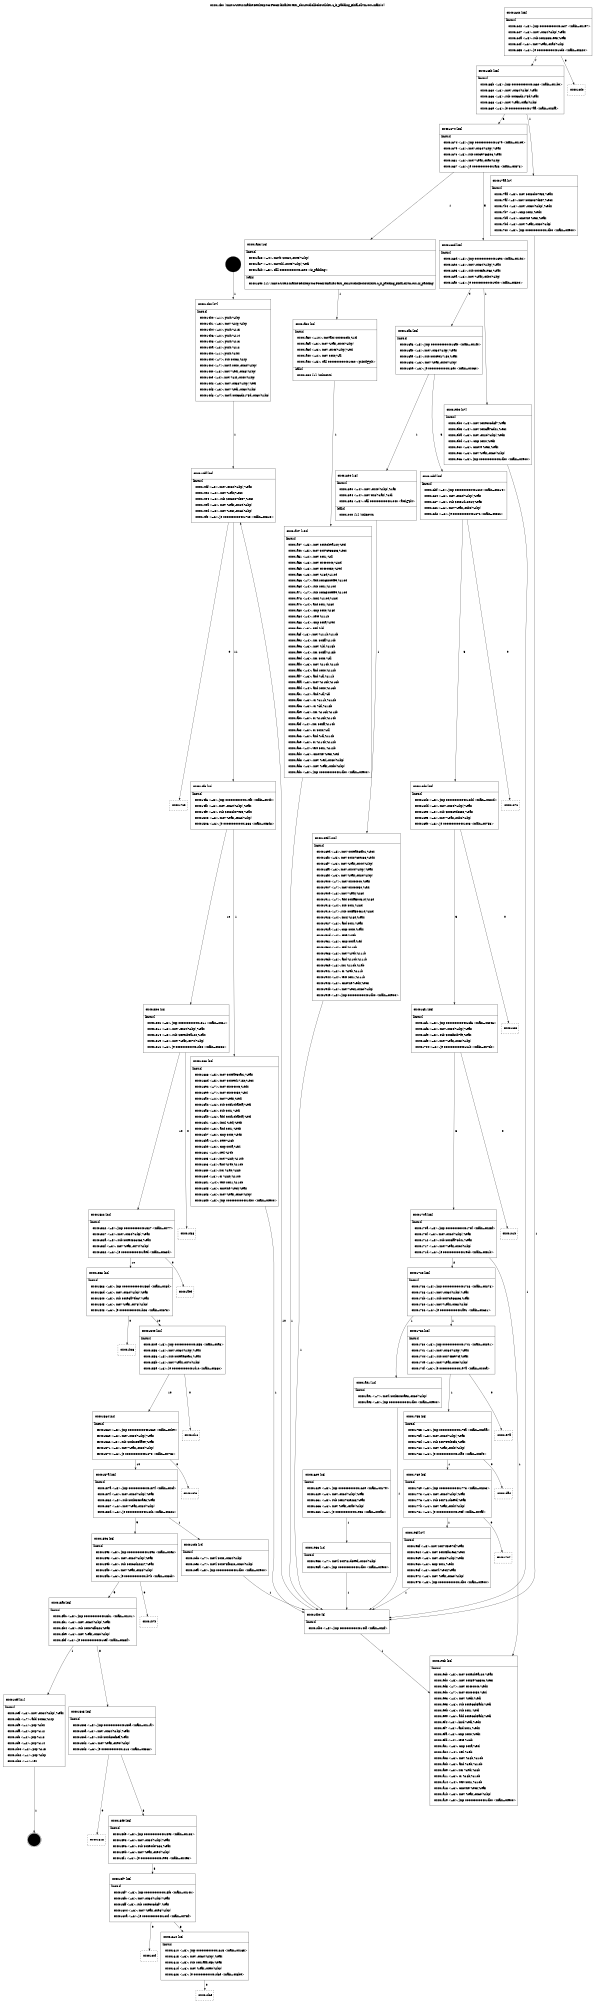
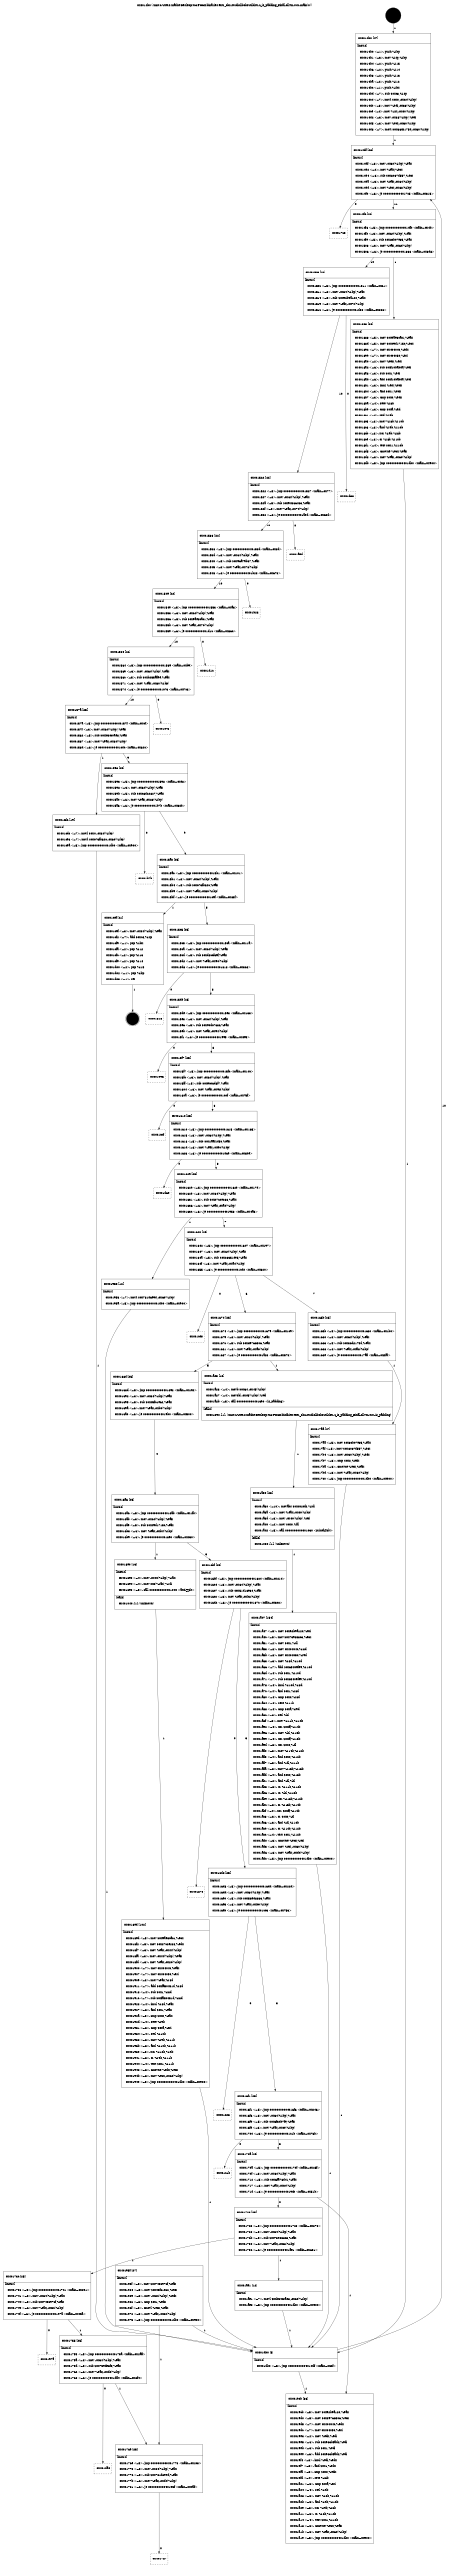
edge "0x40165b [25]" -> "0x401674 [25]": now "0x401642 [25]" -> "0x401674 [25]"
node "0x4019b0 [27]": removed
node "0x401995": added
edge "0x401610 [25]" -> "0x401629 [25]": added, label "8"
edge "0x401629 [25]" -> "0x401642 [25]": added, label "7"
edge "0x40176e [25]" -> "0x40195f [27]": reversed
